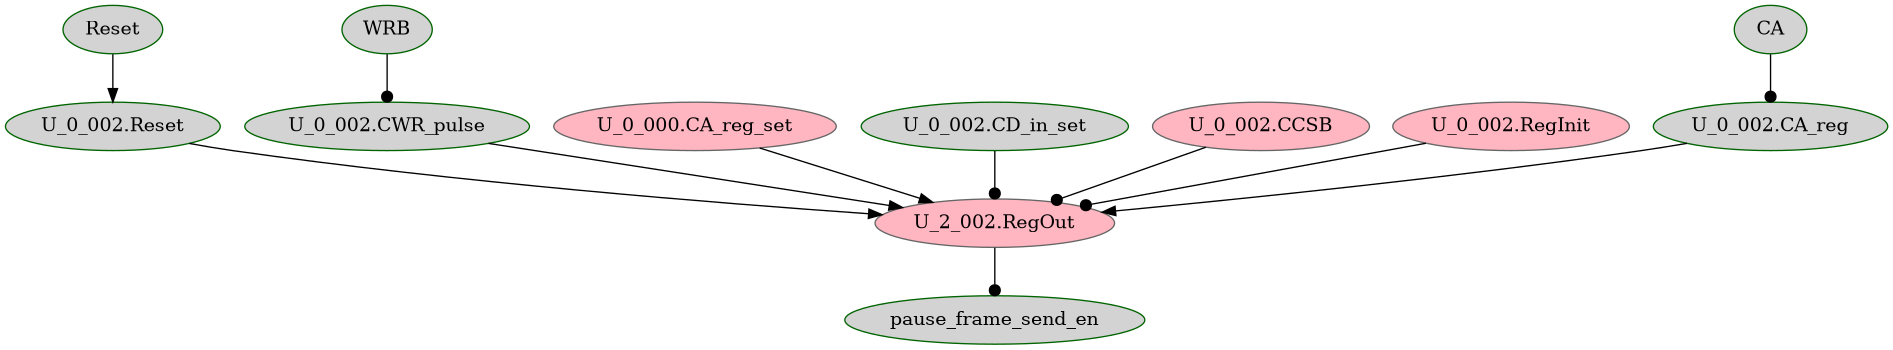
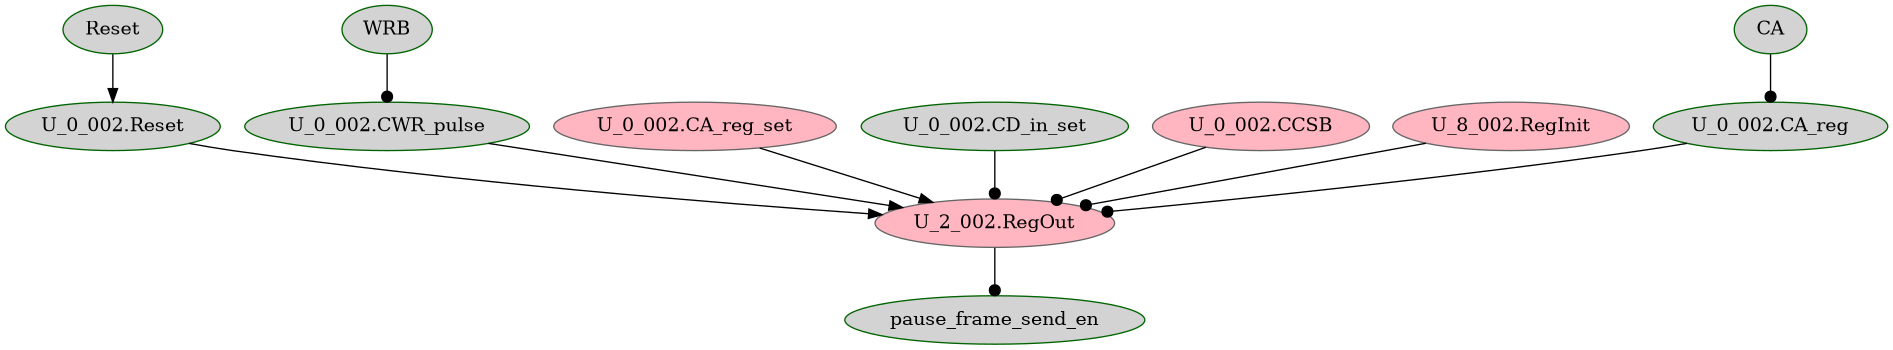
node "U_0_000.CA_reg_set": label "U_0_000.CA_reg_set" -> "U_0_002.CA_reg_set"
node "U_0_002.RegInit": label "U_0_002.RegInit" -> "U_8_002.RegInit"
edge "U_0_002.CA_reg" -> "U_2_002.RegOut": arrowhead normal -> dot
